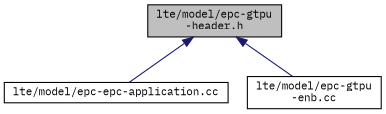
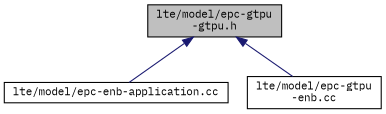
node "lte/model/epc-gtpu -header.h": label "lte/model/epc-gtpu -header.h" -> "lte/model/epc-gtpu -gtpu.h"
node "lte/model/epc-epc-application.cc": label "lte/model/epc-epc-application.cc" -> "lte/model/epc-enb-application.cc"
